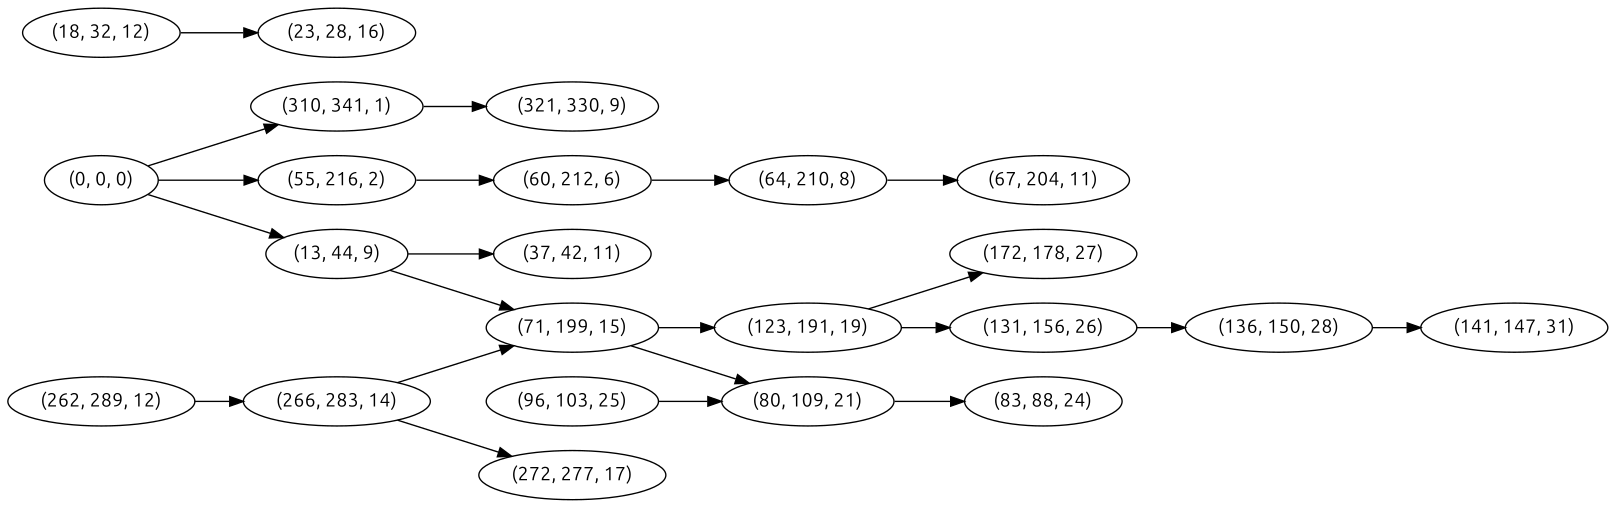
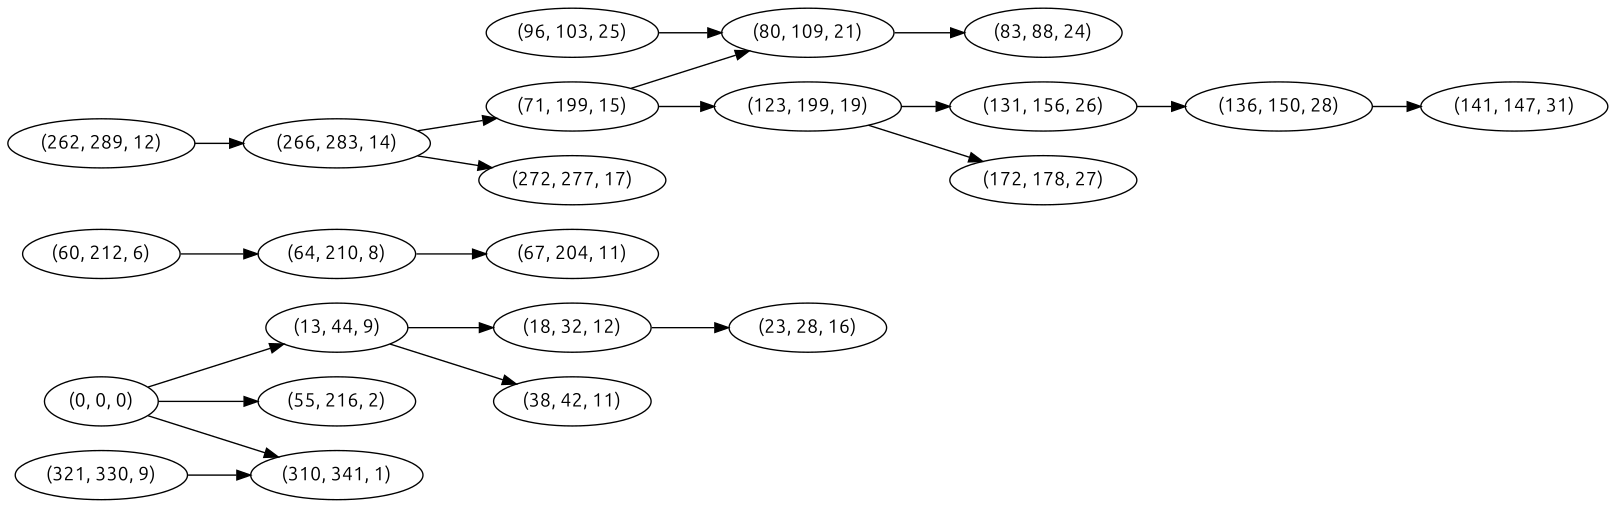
edge "(310, 341, 1)" -> "(321, 330, 9)": reversed
edge "(55, 216, 2)" -> "(60, 212, 6)": removed
node "(37, 42, 11)": label "(37, 42, 11)" -> "(38, 42, 11)"
edge "(13, 44, 9)" -> "(71, 199, 15)": now "(13, 44, 9)" -> "(18, 32, 12)"
node "(123, 191, 19)": label "(123, 191, 19)" -> "(123, 199, 19)"
